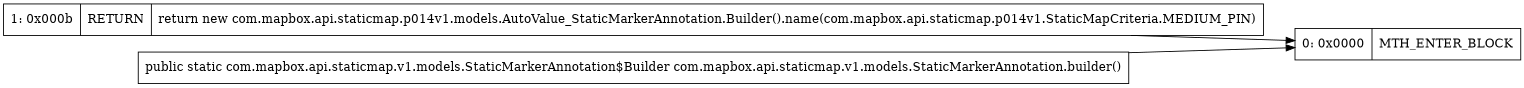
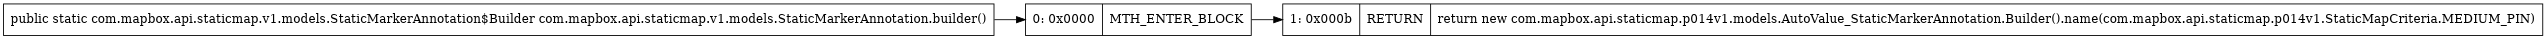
edge "1: 0x000b" -> "0: 0x0000": reversed
